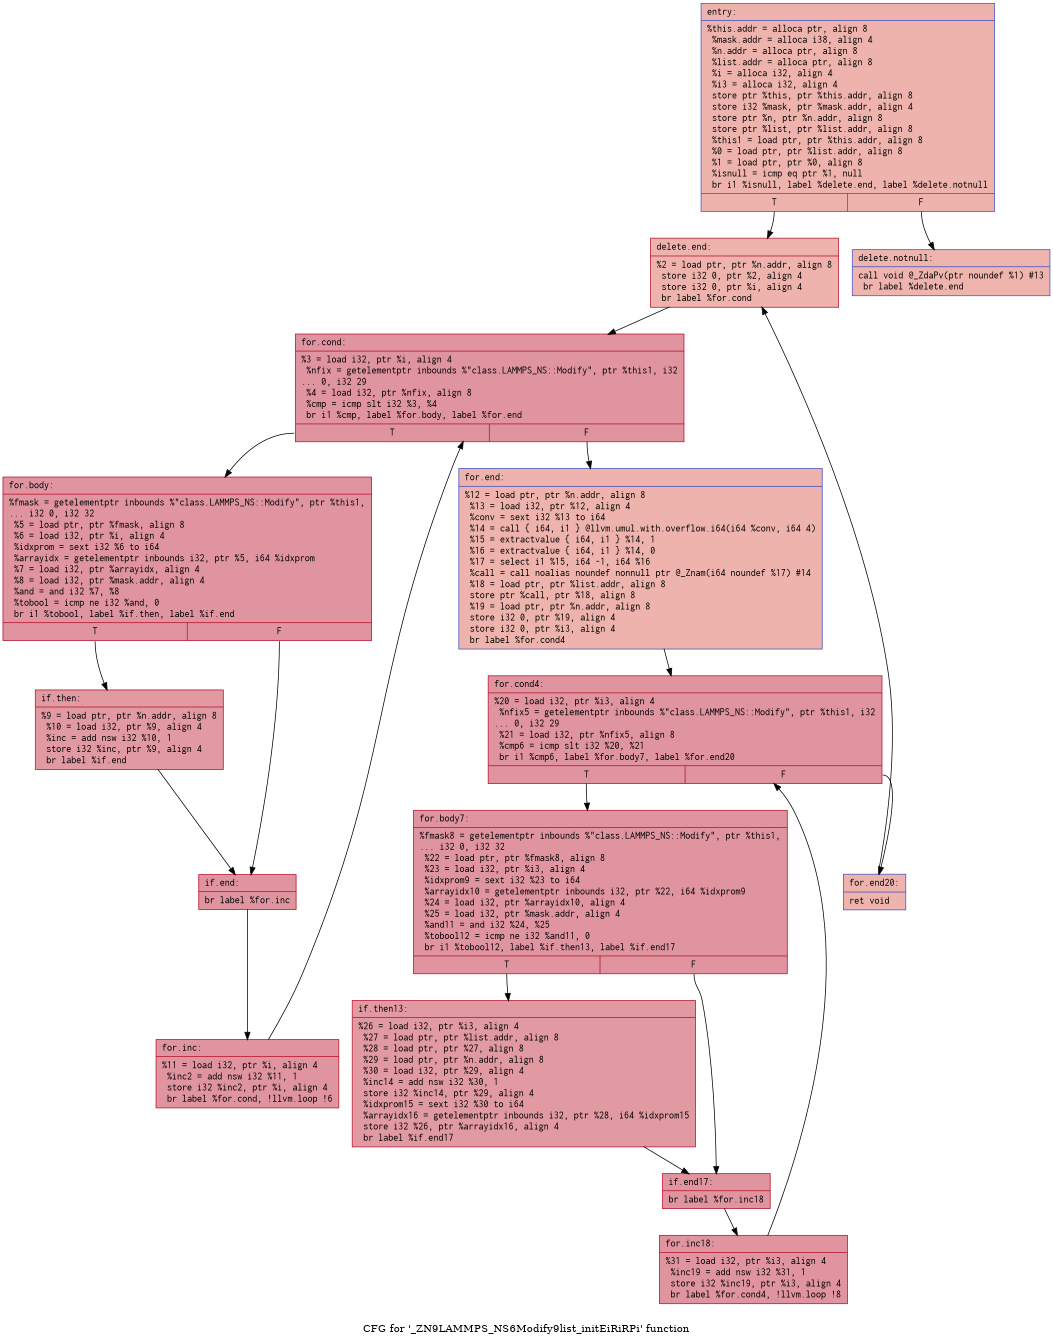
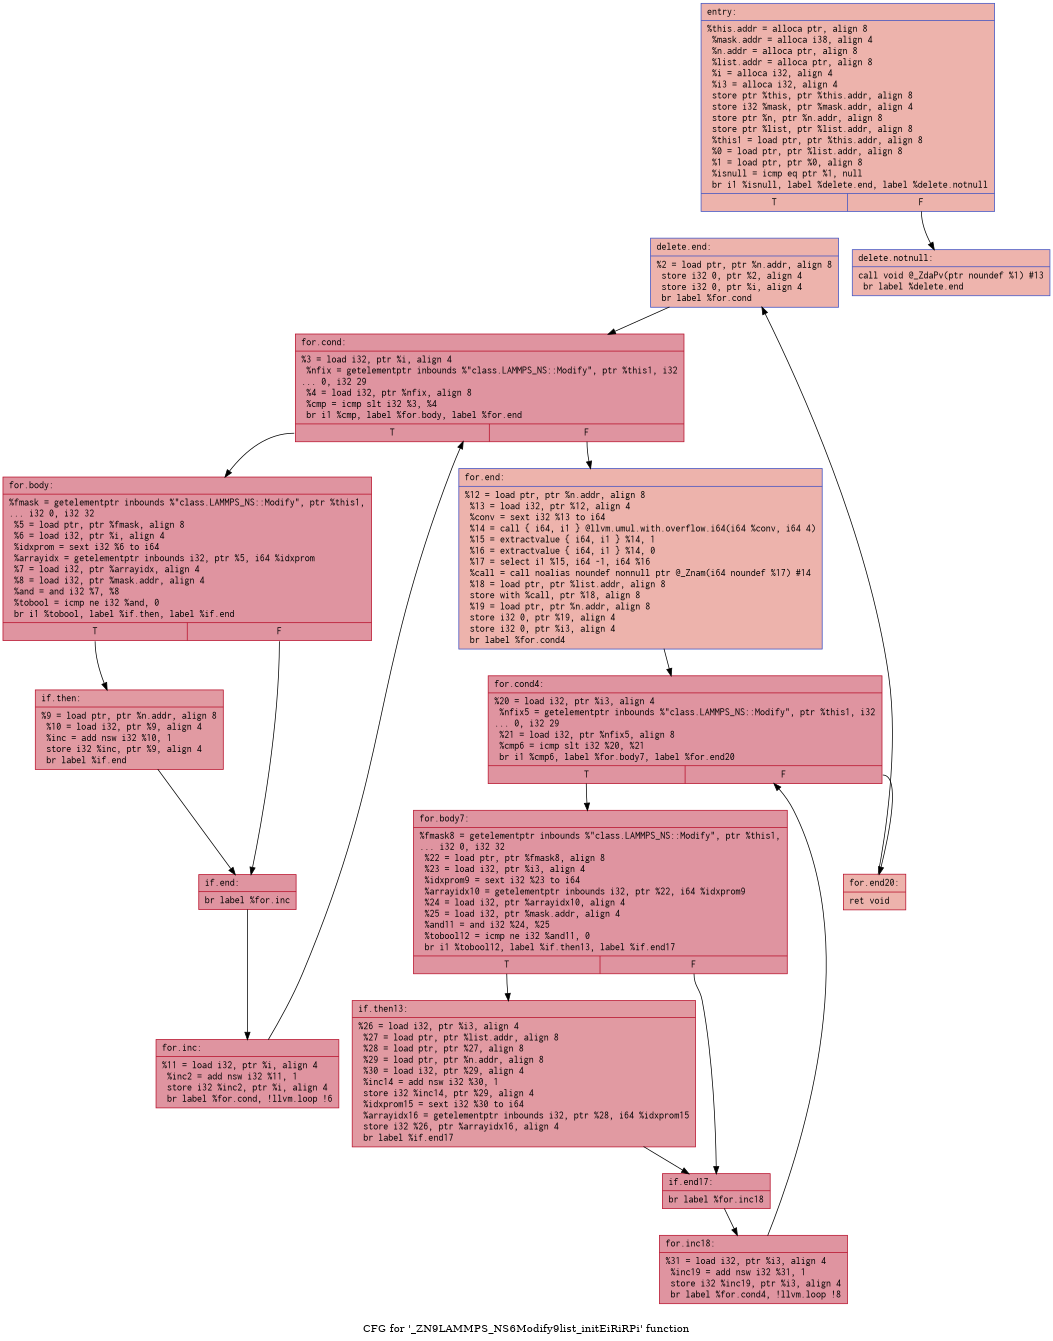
edge "entry:" -> "delete.end:": removed
node "delete.end:": color #b70d28ff -> #3d50c3ff
node "for.end:": text "store ptr %call, ptr %18, align 8" -> "store with %call, ptr %18, align 8"
node "for.end20:": color #3d50c3ff -> #b70d28ff
